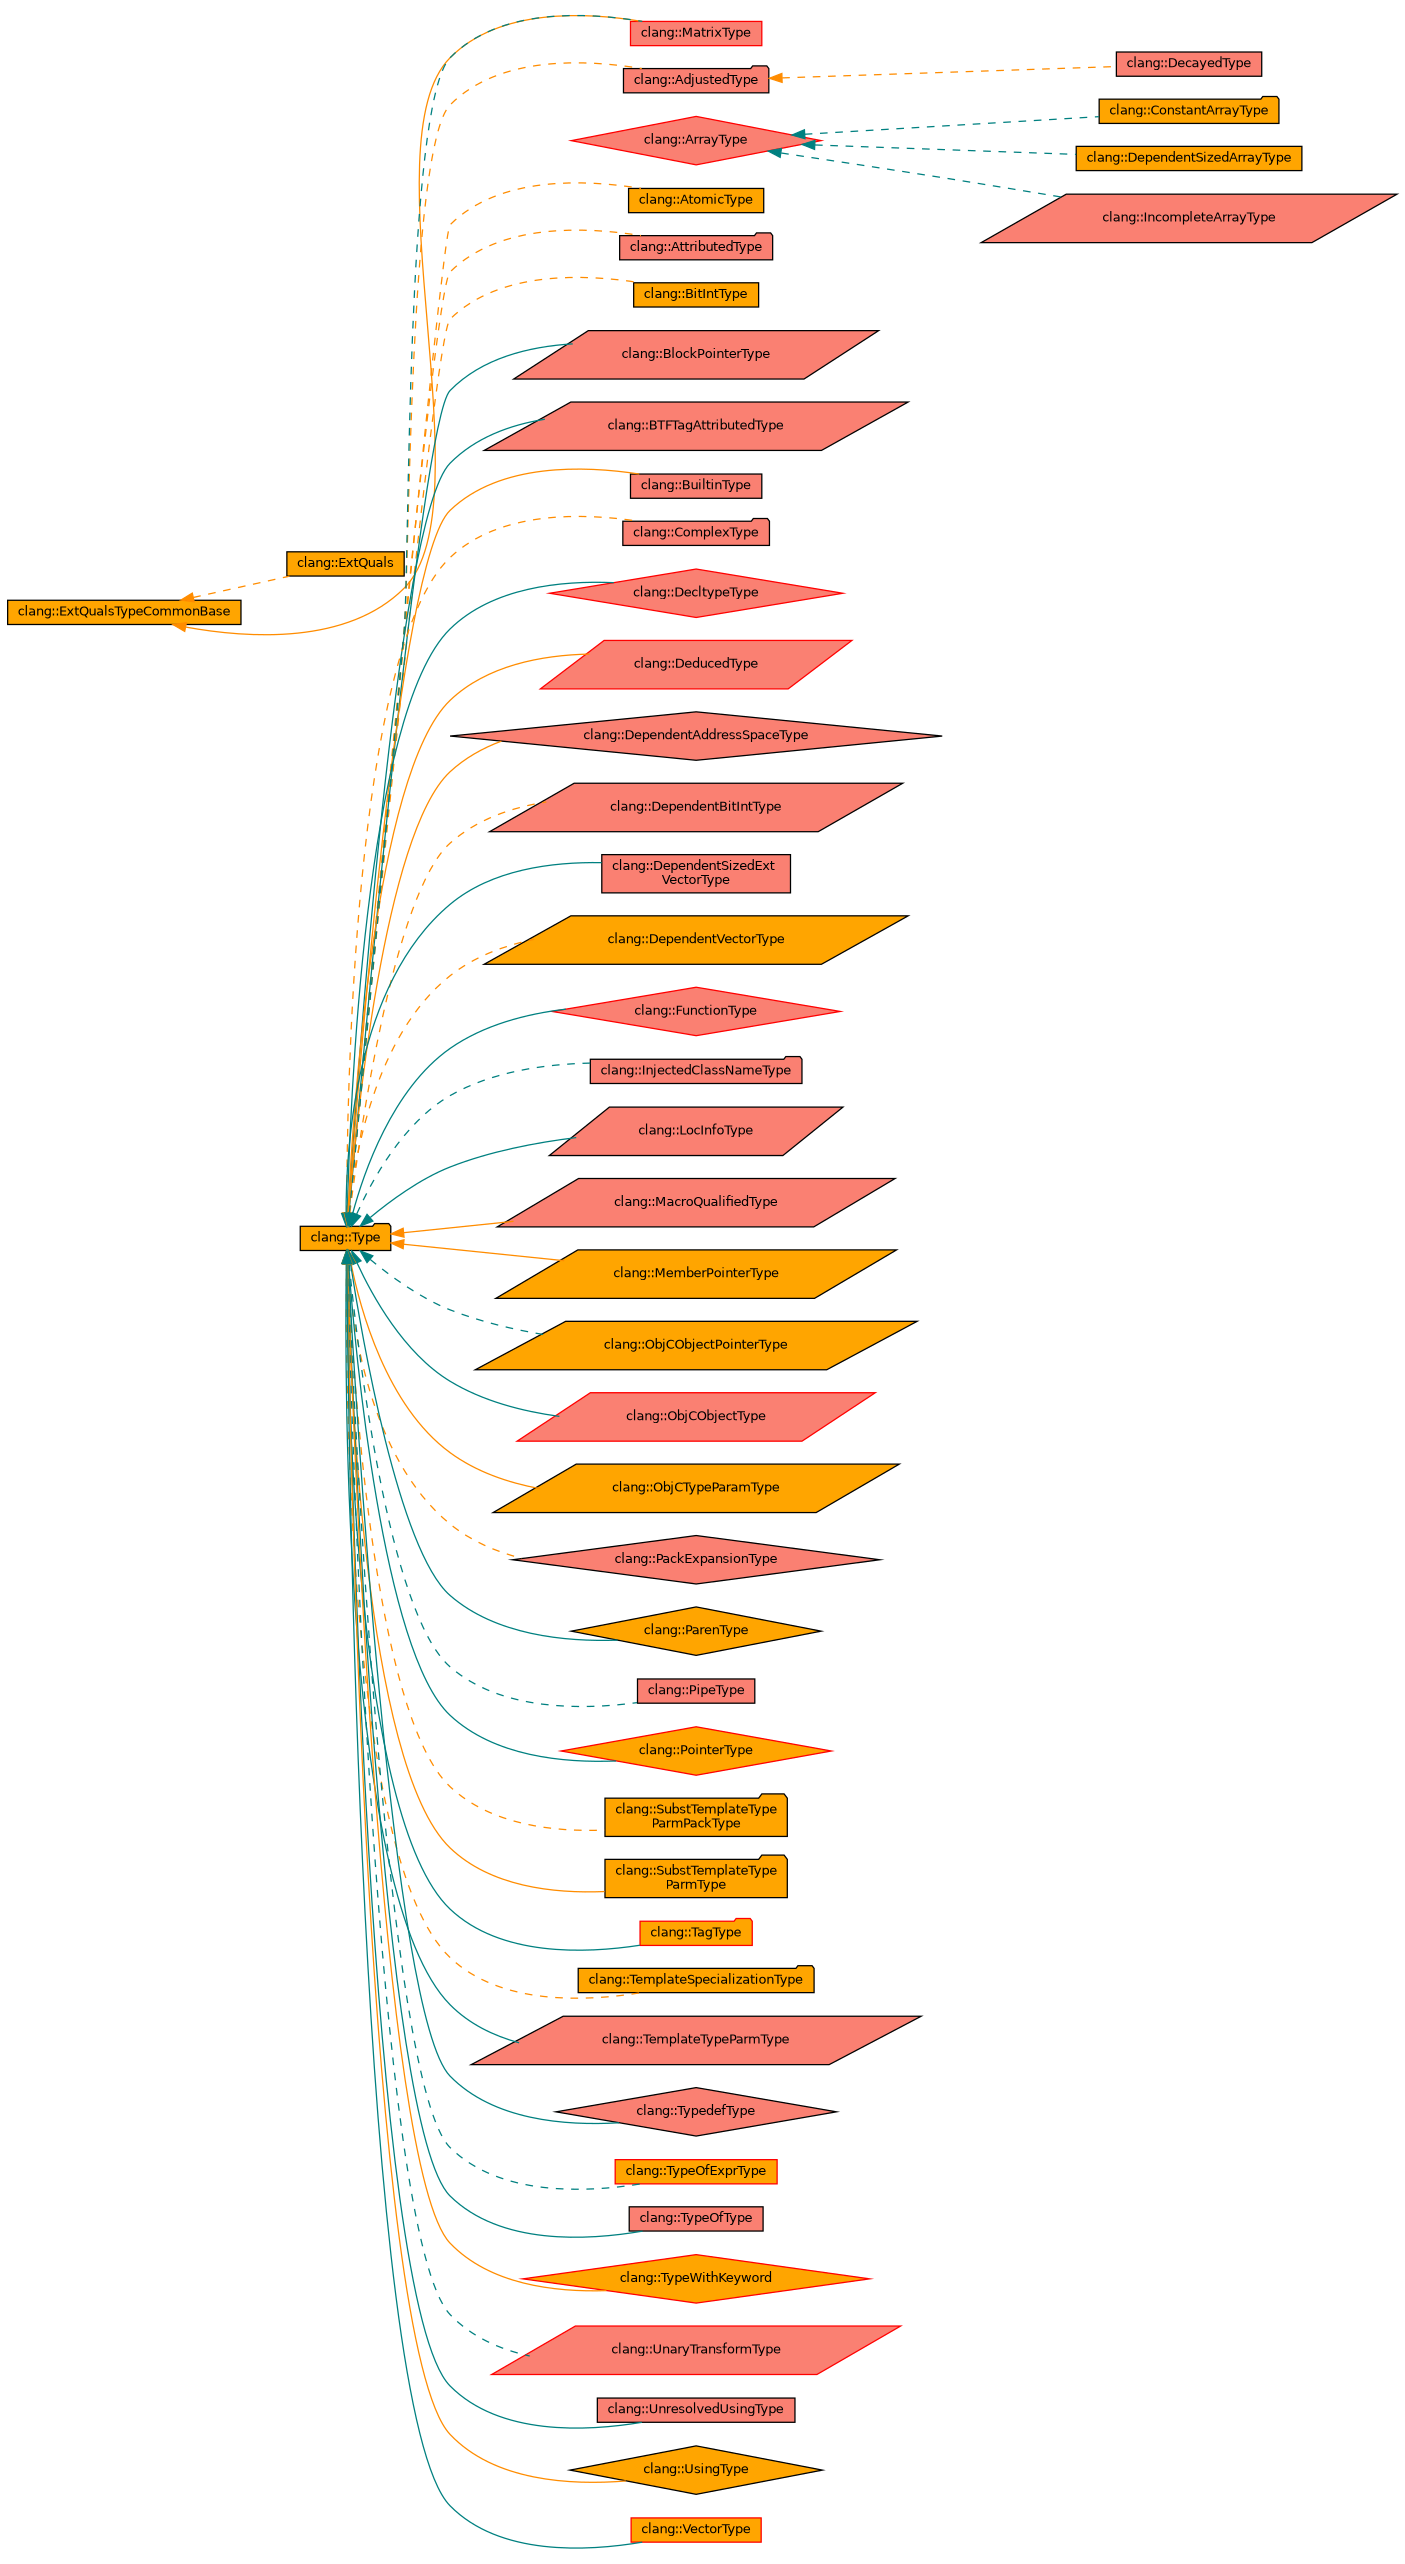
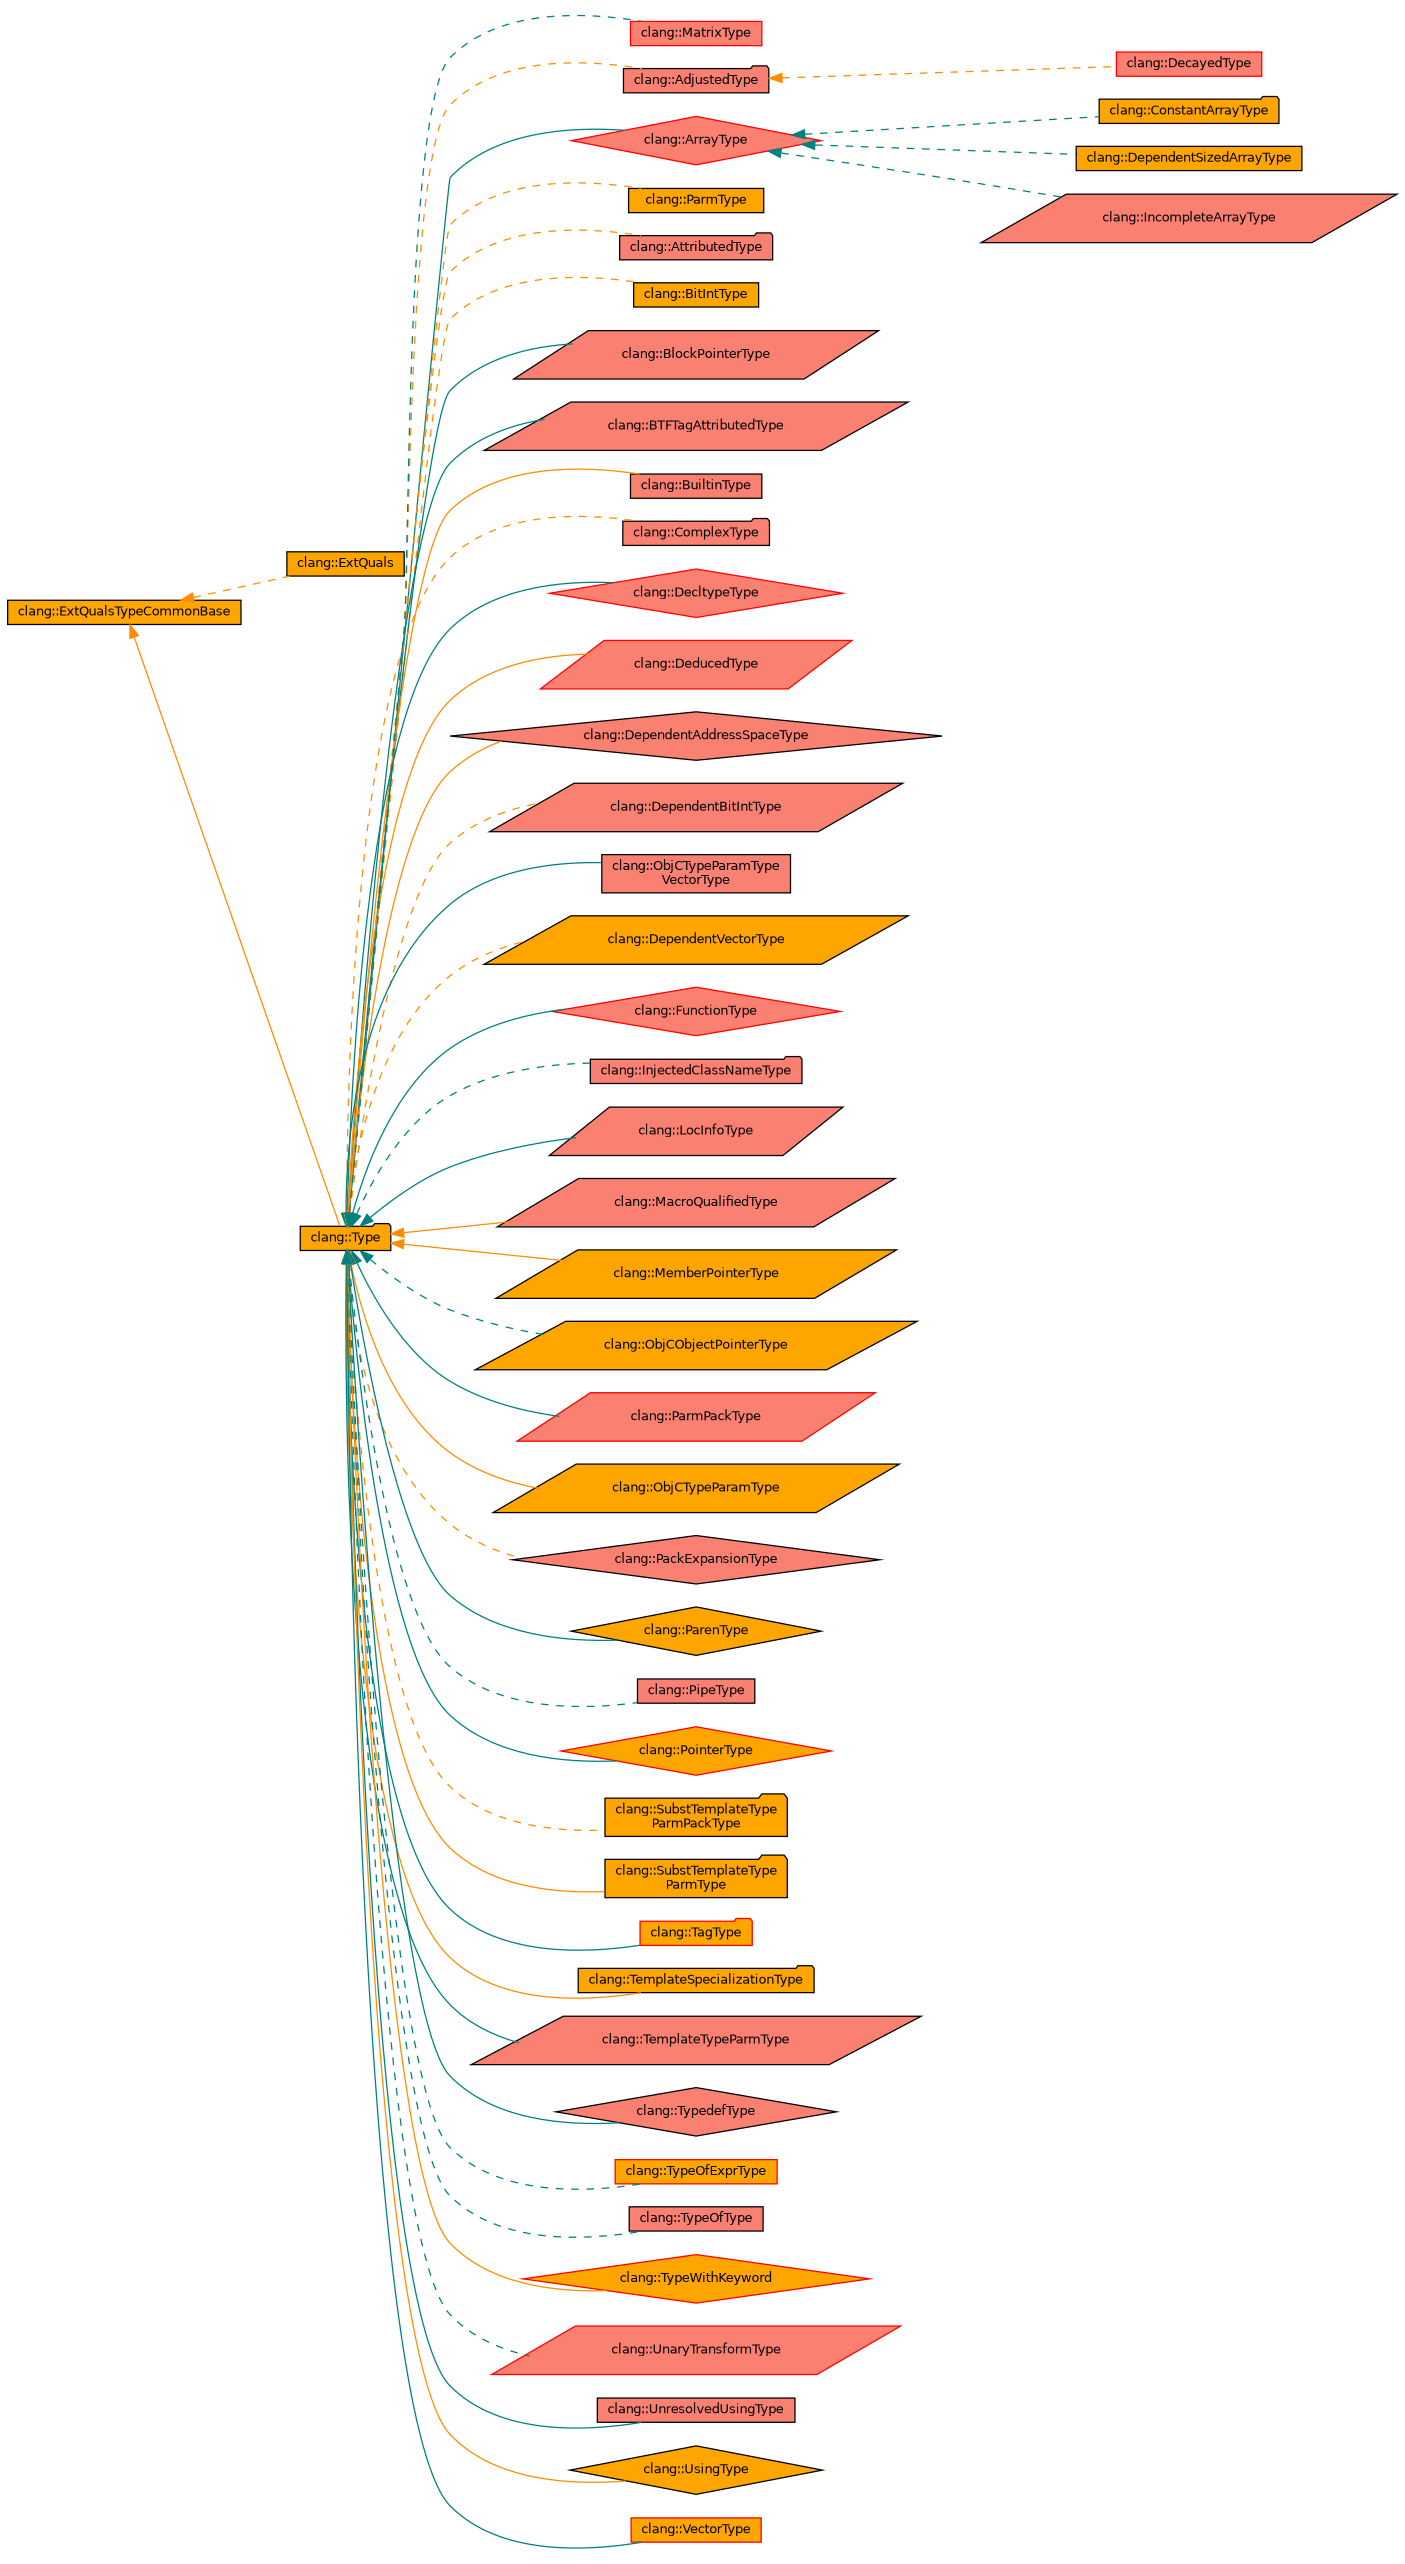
node "clang::DecayedType": color black -> red
node "clang::AtomicType": label "clang::AtomicType" -> "clang::ParmType"
edge "clang::MatrixType" -> "clang::ExtQualsTypeCommonBase": now "clang::Type" -> "clang::ExtQualsTypeCommonBase"
edge "clang::ArrayType" -> "clang::Type": added
node "clang::DependentSizedExt VectorType": label "clang::DependentSizedExt VectorType" -> "clang::ObjCTypeParamType VectorType"
node "clang::ObjCObjectType": label "clang::ObjCObjectType" -> "clang::ParmPackType"
edge "clang::TemplateSpecializationType" -> "clang::Type": style dashed -> solid
edge "clang::TypeOfType" -> "clang::Type": style solid -> dashed
